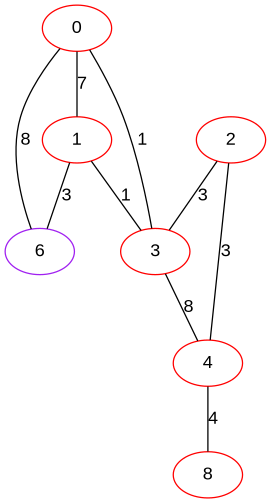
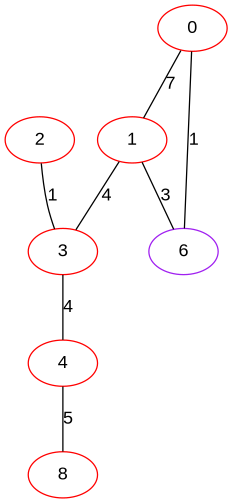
edge "0" -- "3": removed, label "1"
edge "0" -- "6": label "8" -> "1"
edge "1" -- "3": label "1" -> "4"
edge "2" -- "3": label "3" -> "1"
edge "2" -- "4": removed, label "3"
edge "3" -- "4": label "8" -> "4"
edge "4" -- "8": label "4" -> "5"
